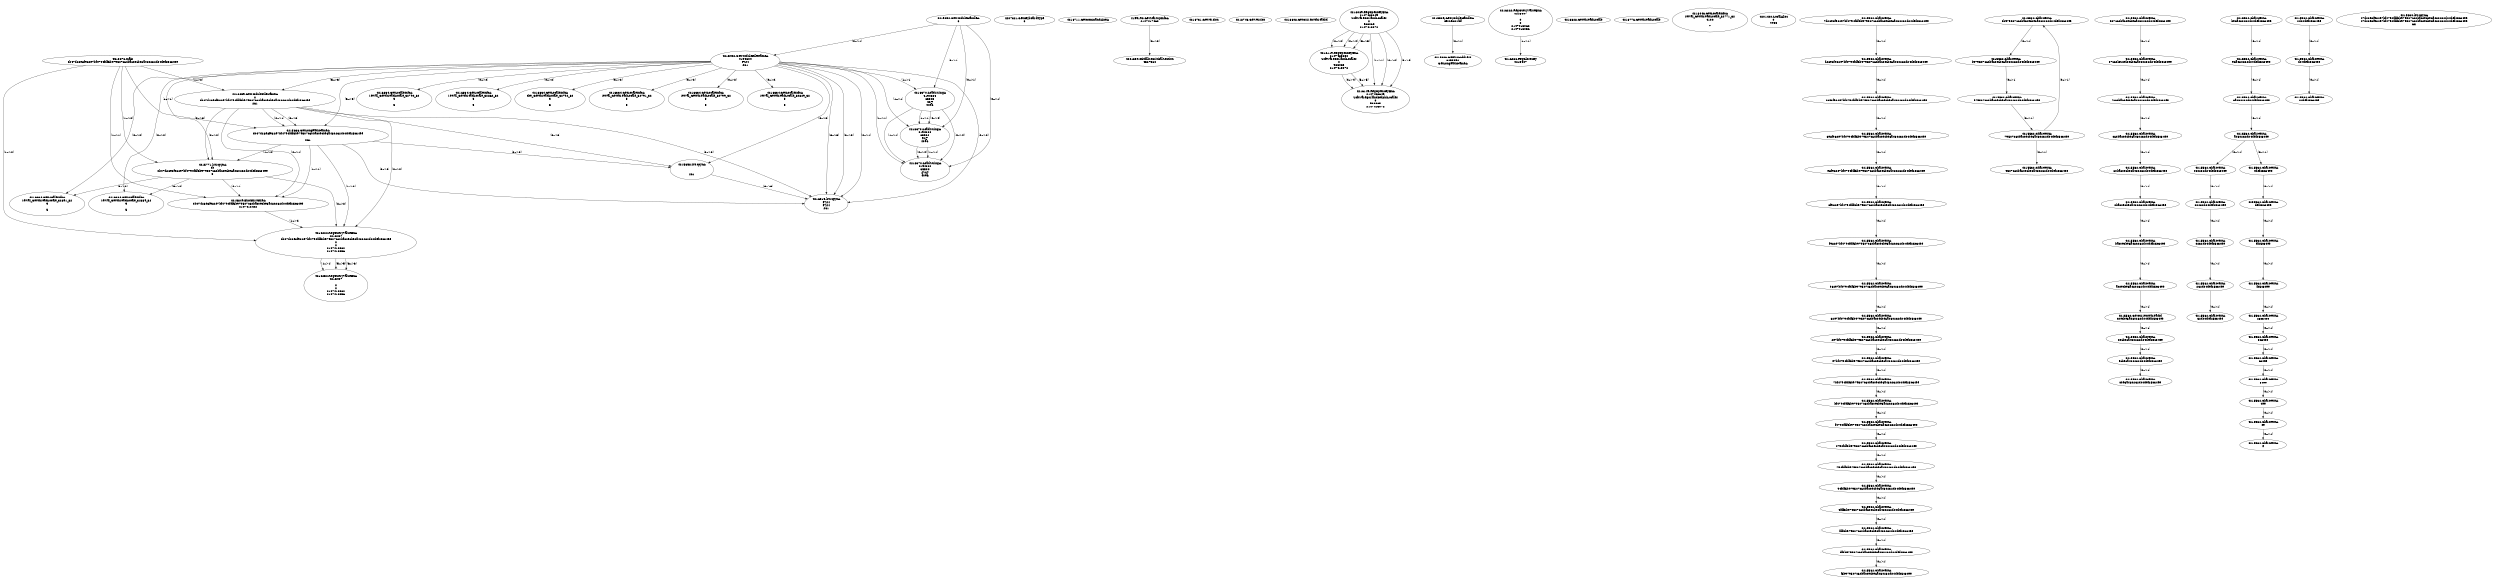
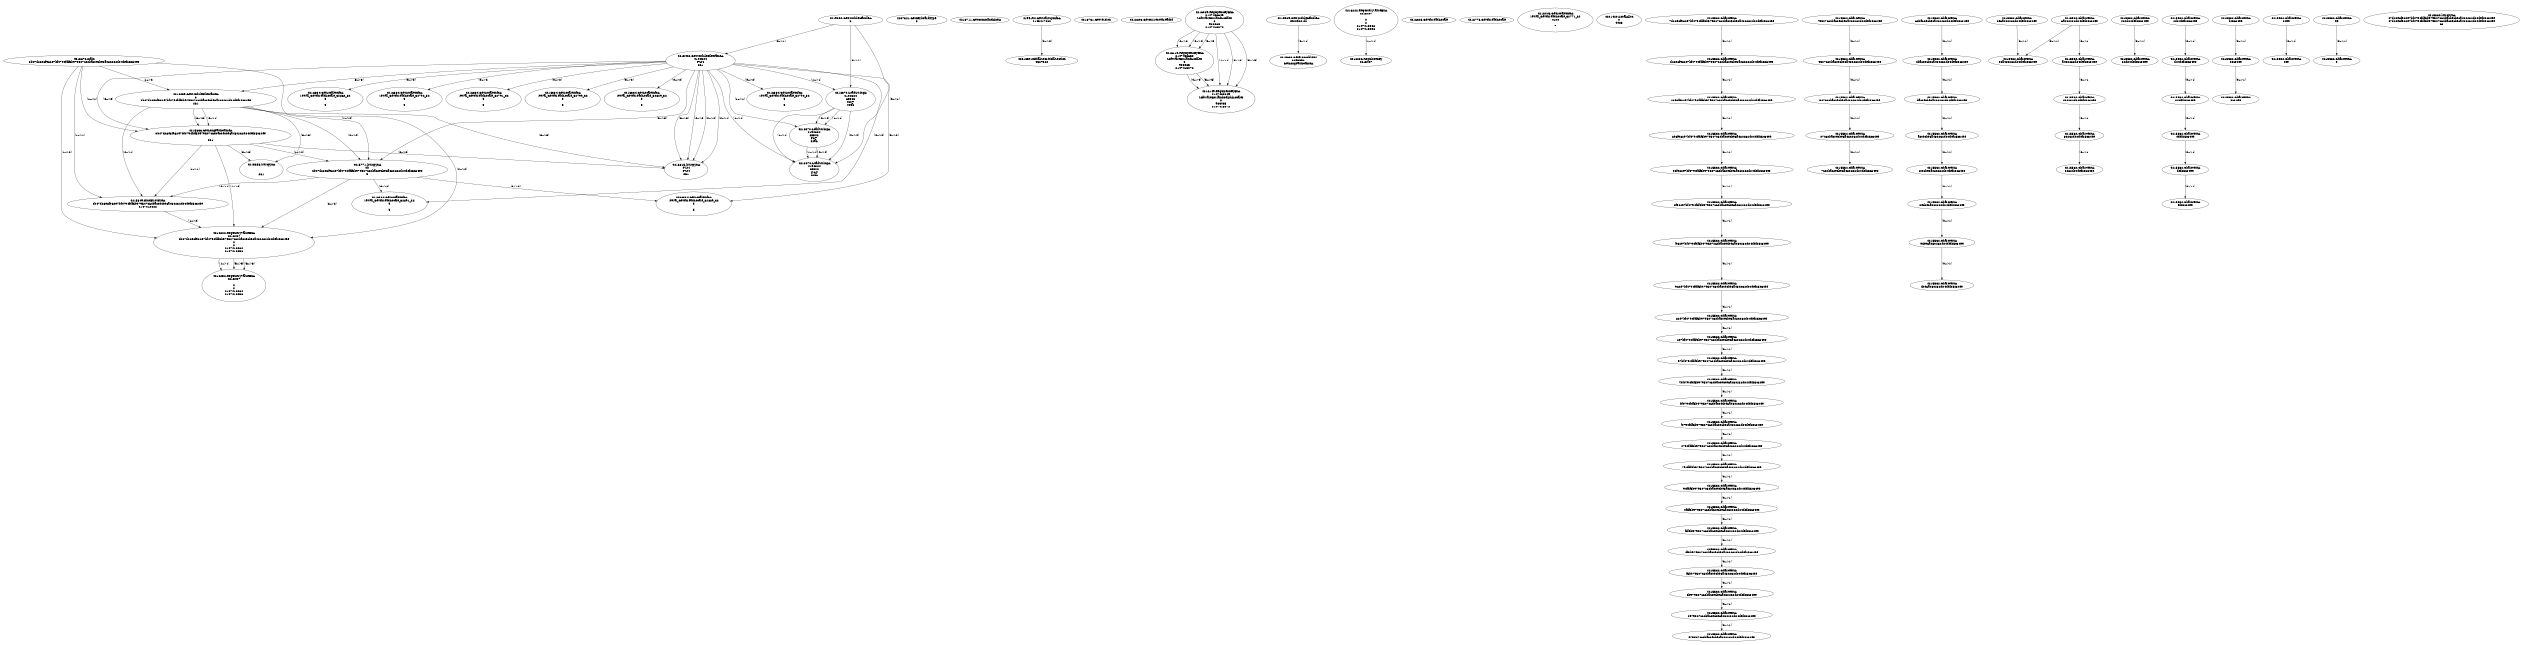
node "4199190.GetStartupInfoA 2147417460": label "4199190.GetStartupInfoA 2147417460" -> "4199190.GetStartupInfoA 2145417460"
node "4218748.GetVersion": removed
node "4215589.GetModuleHandleA kernel32.fdf": label "4215589.GetModuleHandleA kernel32.fdf" -> "4215589.GetModuleHandleA kernel32.dll"
node "4215532.CharNextA 07c60kernel0ecbe6a480232d04def25c34ee": label "4215532.CharNextA 07c60kernel0ecbe6a480232d04def25c34ee" -> "4215532.CharNextA 07c60bac0ecbe6a480232d04def25c34ee"
edge "4219052.GetModuleHandleA 0" -> "4218370.LoadStringA 4194304 65502 Po@ 4096": removed, label "(0-->1)"
edge "4215532.CharNextA 9507c60bac0ecbe6a480232d04def25c34ee" -> "4215532.CharNextA 507c60bac0ecbe6a480232d04def25c34ee": added, label "(0-->1)"
edge "4215532.CharNextA 79507c60bac0ecbe6a480232d04def25c34ee" -> "4215532.CharNextA 5b979507c60bac0ecbe6a480232d04def25c34ee": now "4215532.CharNextA f5b979507c60bac0ecbe6a480232d04def25c34ee" -> "4215532.CharNextA 5b979507c60bac0ecbe6a480232d04def25c34ee"
edge "4215532.CharNextA e6a480232d04def25c34ee" -> "4215532.CharNextA 6a480232d04def25c34ee": reversed
node "4216334.GetLocaleInfoA cbe_GetThreadLocale_32792_32 3 5": label "4216334.GetLocaleInfoA cbe_GetThreadLocale_32792_32 3 5" -> "4216334.GetLocaleInfoA retval_GetThreadLocale_32792_32 3 5"
edge "4215532.CharNextA 979507c60bac0ecbe6a480232d04def25c34ee" -> "4215532.CharNextA 79507c60bac0ecbe6a480232d04def25c34ee": removed, label "(0-->1)"
edge "4215402.GetModuleFileNameA 4194304 PZM 261" -> "4215658.lstrcpynA 261": removed, label "(3-->3)"
node "4215532.CharNextA c60bac0ecbe6a480232d04def25c34ee": removed
edge "4215532.CharNextA a480232d04def25c34ee" -> "4215532.CharNextA 4def25c34ee": now "4215532.CharNextA 04def25c34ee" -> "4215532.CharNextA 4def25c34ee"
edge "4215658.lstrcpynA 261" -> "4216315.lstrcpynA PZM PZM 261": removed, label "(3-->3)"
node "4216334.GetLocaleInfoA retval_GetThreadLocale_32889_32 3 5": label "4216334.GetLocaleInfoA retval_GetThreadLocale_32889_32 3 5" -> "4266334.GetLocaleInfoA retval_GetThreadLocale_32889_32 3 5"
node "4255532.CharNextA def25c34ee": label "4255532.CharNextA def25c34ee" -> "4215532.CharNextA def25c34ee"
edge "4215532.CharNextA 0232d04def25c34ee" -> "4215532.CharNextA 232d04def25c34ee": removed, label "(0-->1)"
edge "4215532.CharNextA ef25c34ee" -> "4215532.CharNextA f25c34ee": removed, label "(0-->1)"
node "4215532.GetCurrentThreadId c0ecbe6a480232d04def25c34ee": label "4215532.GetCurrentThreadId c0ecbe6a480232d04def25c34ee" -> "4215532.CharNextA c0ecbe6a480232d04def25c34ee"
node "4215532.CharNextA c34ee": removed
edge "4215532.CharNextA 4ee" -> "4215532.CharNextA ee": removed, label "(0-->1)"
node "4215532.CharNextA df5b979507c60bac0ecbe6a480232d04def25c34ee": label "4215532.CharNextA df5b979507c60bac0ecbe6a480232d04def25c34ee" -> "4295532.CharNextA df5b979507c60bac0ecbe6a480232d04def25c34ee"
